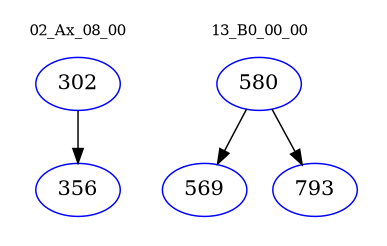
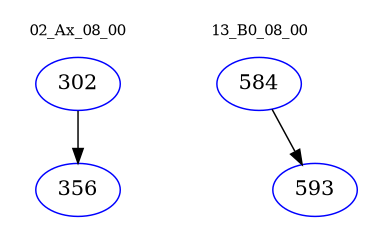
cluster "13_B0_00_00": label "13_B0_00_00" -> "13_B0_08_00"
node "580": label "580" -> "584"
node "569": removed
node "793": label "793" -> "593"
